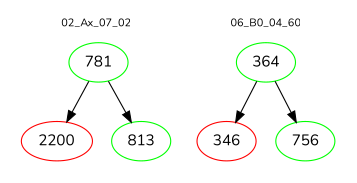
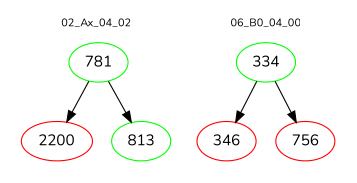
cluster "02_Ax_07_02": label "02_Ax_07_02" -> "02_Ax_04_02"
cluster "06_B0_04_60": label "06_B0_04_60" -> "06_B0_04_00"
node "364": label "364" -> "334"
node "756": color green -> red
